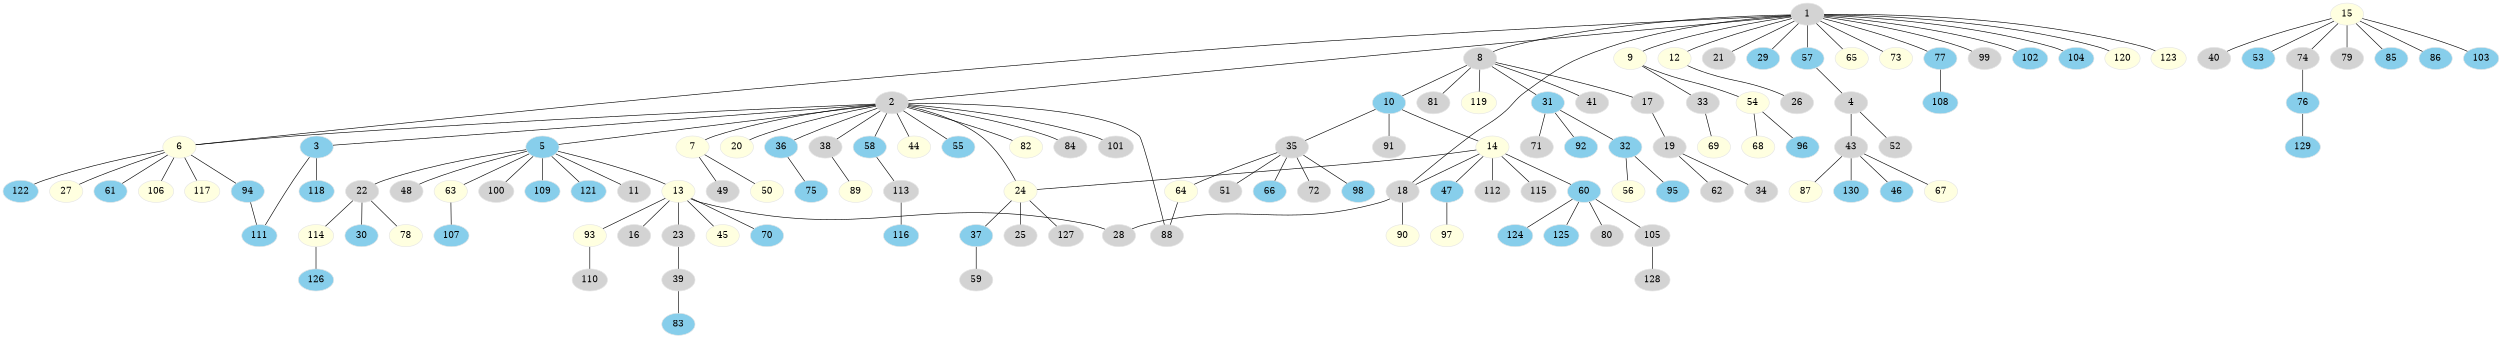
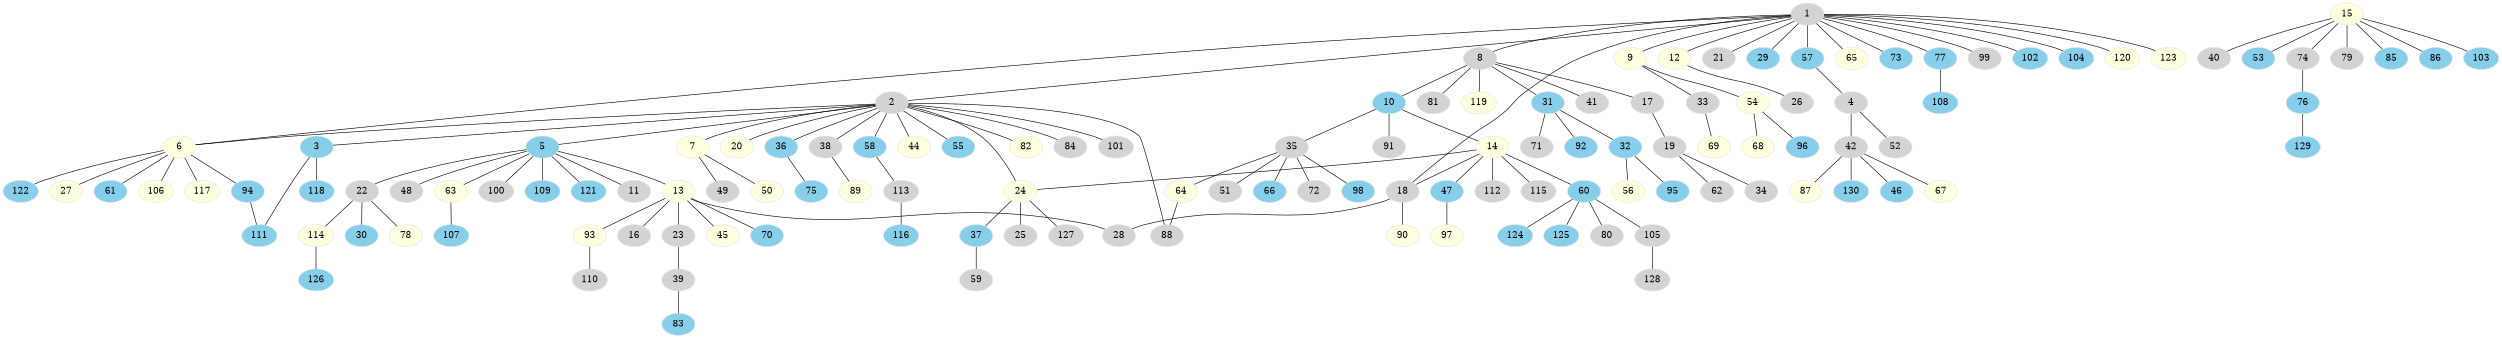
node "73": fillcolor lightyellow -> skyblue
node "43": label "43" -> "42"
